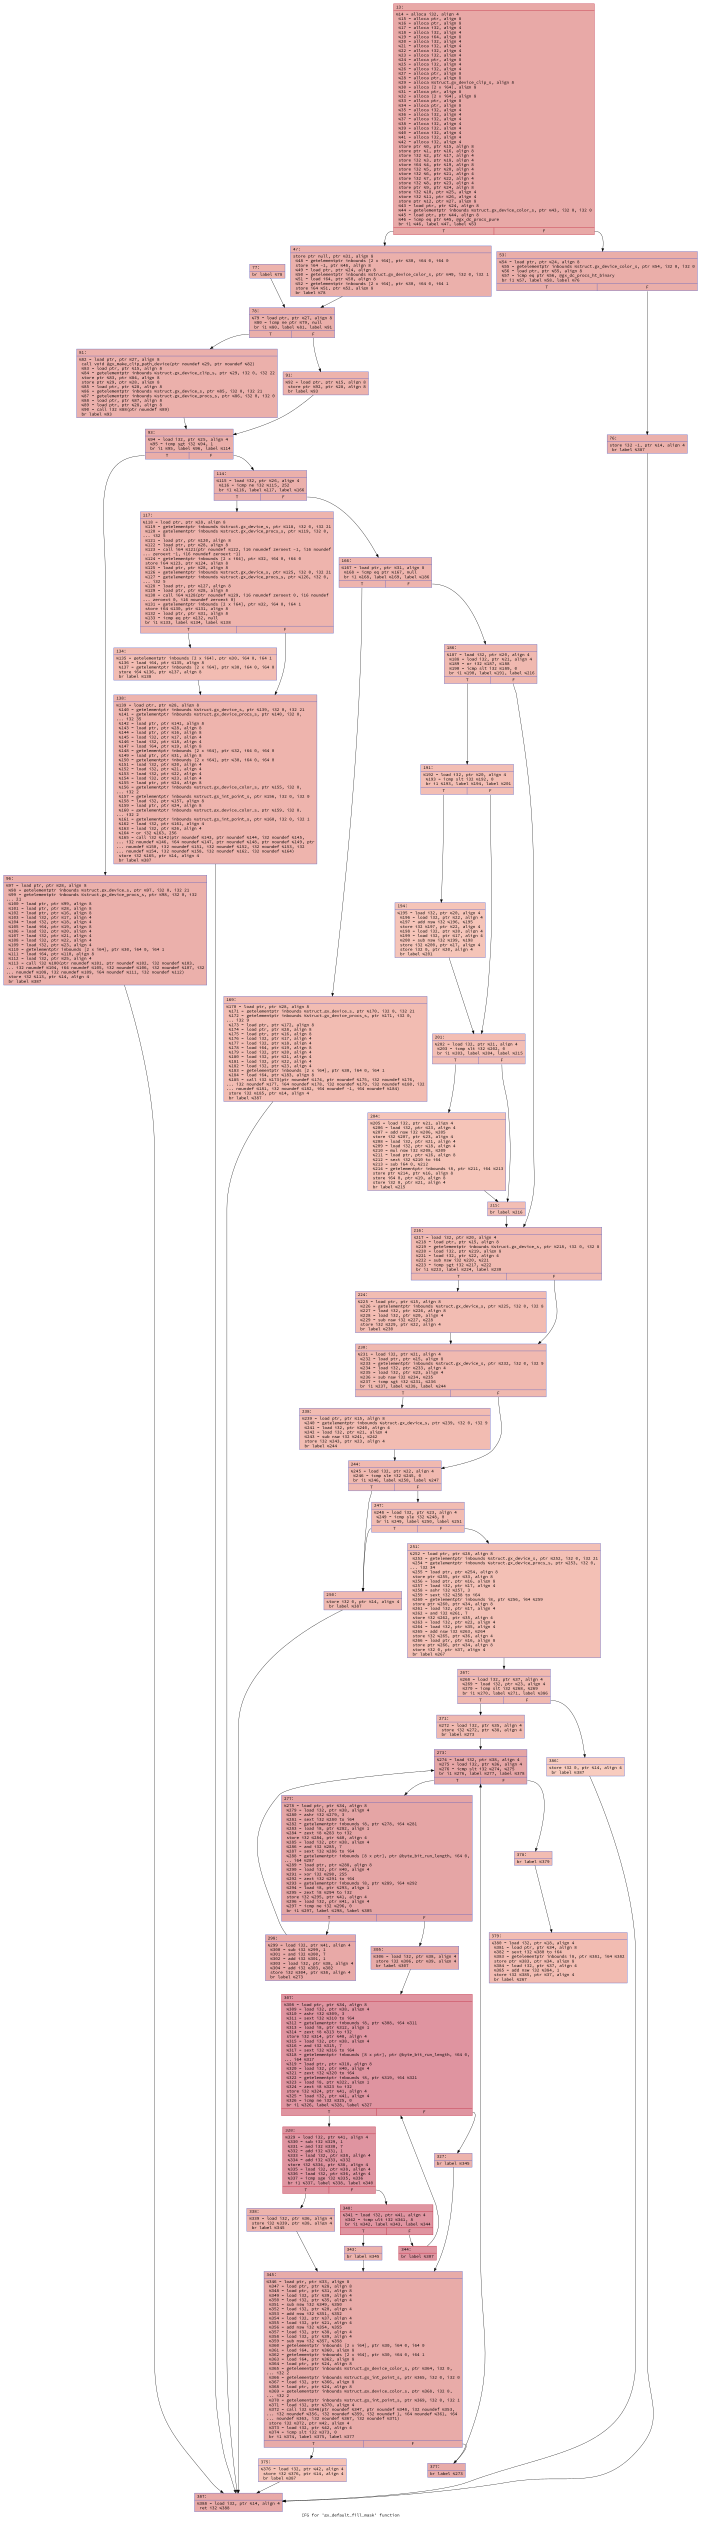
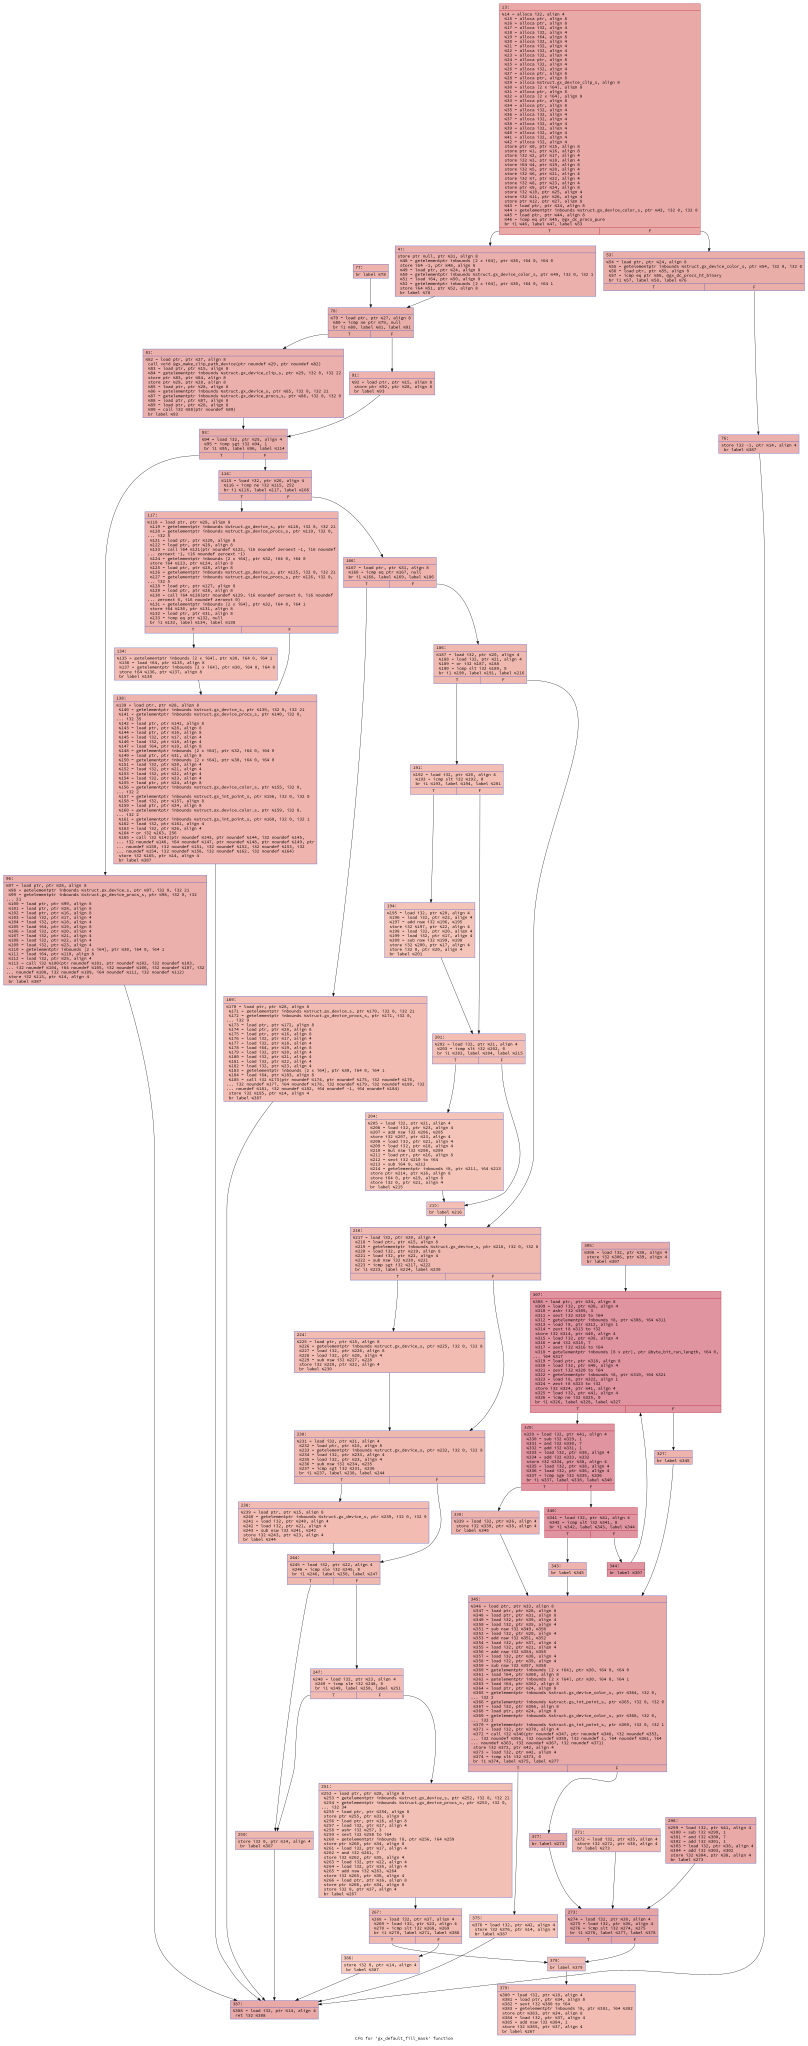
edge "267:" -> "271:": now "267:" -> "378:"
node "277:": removed
